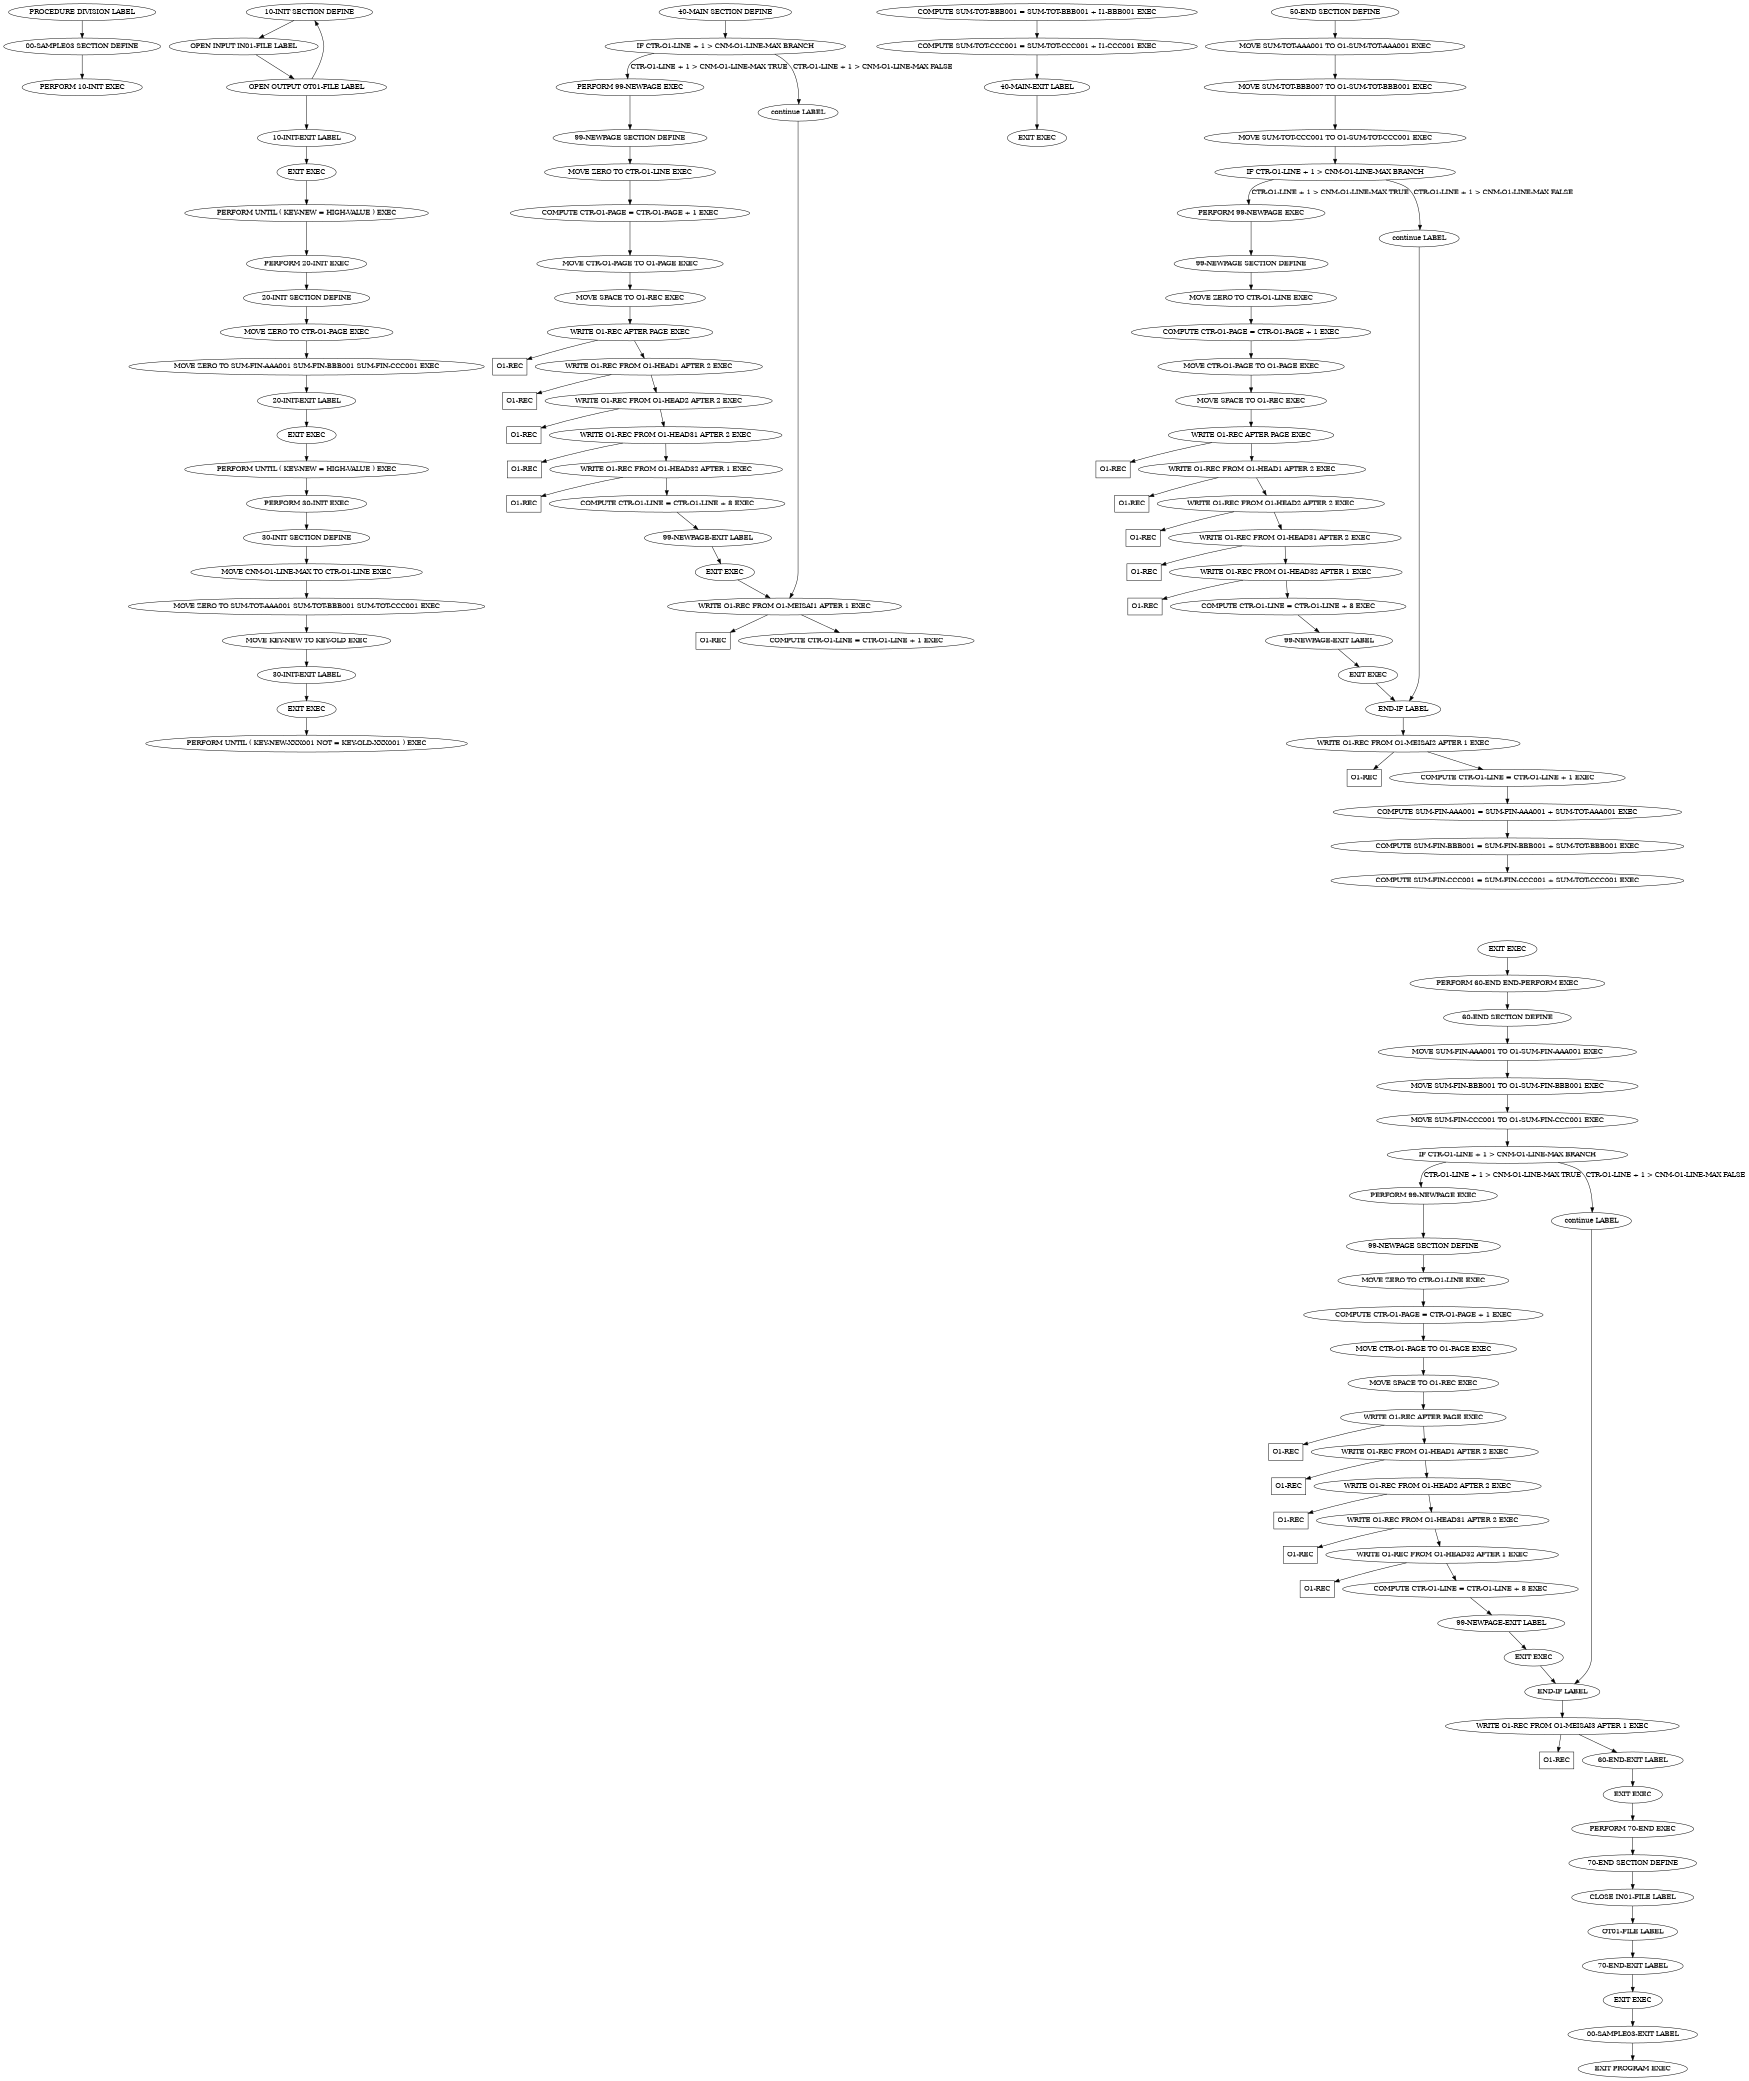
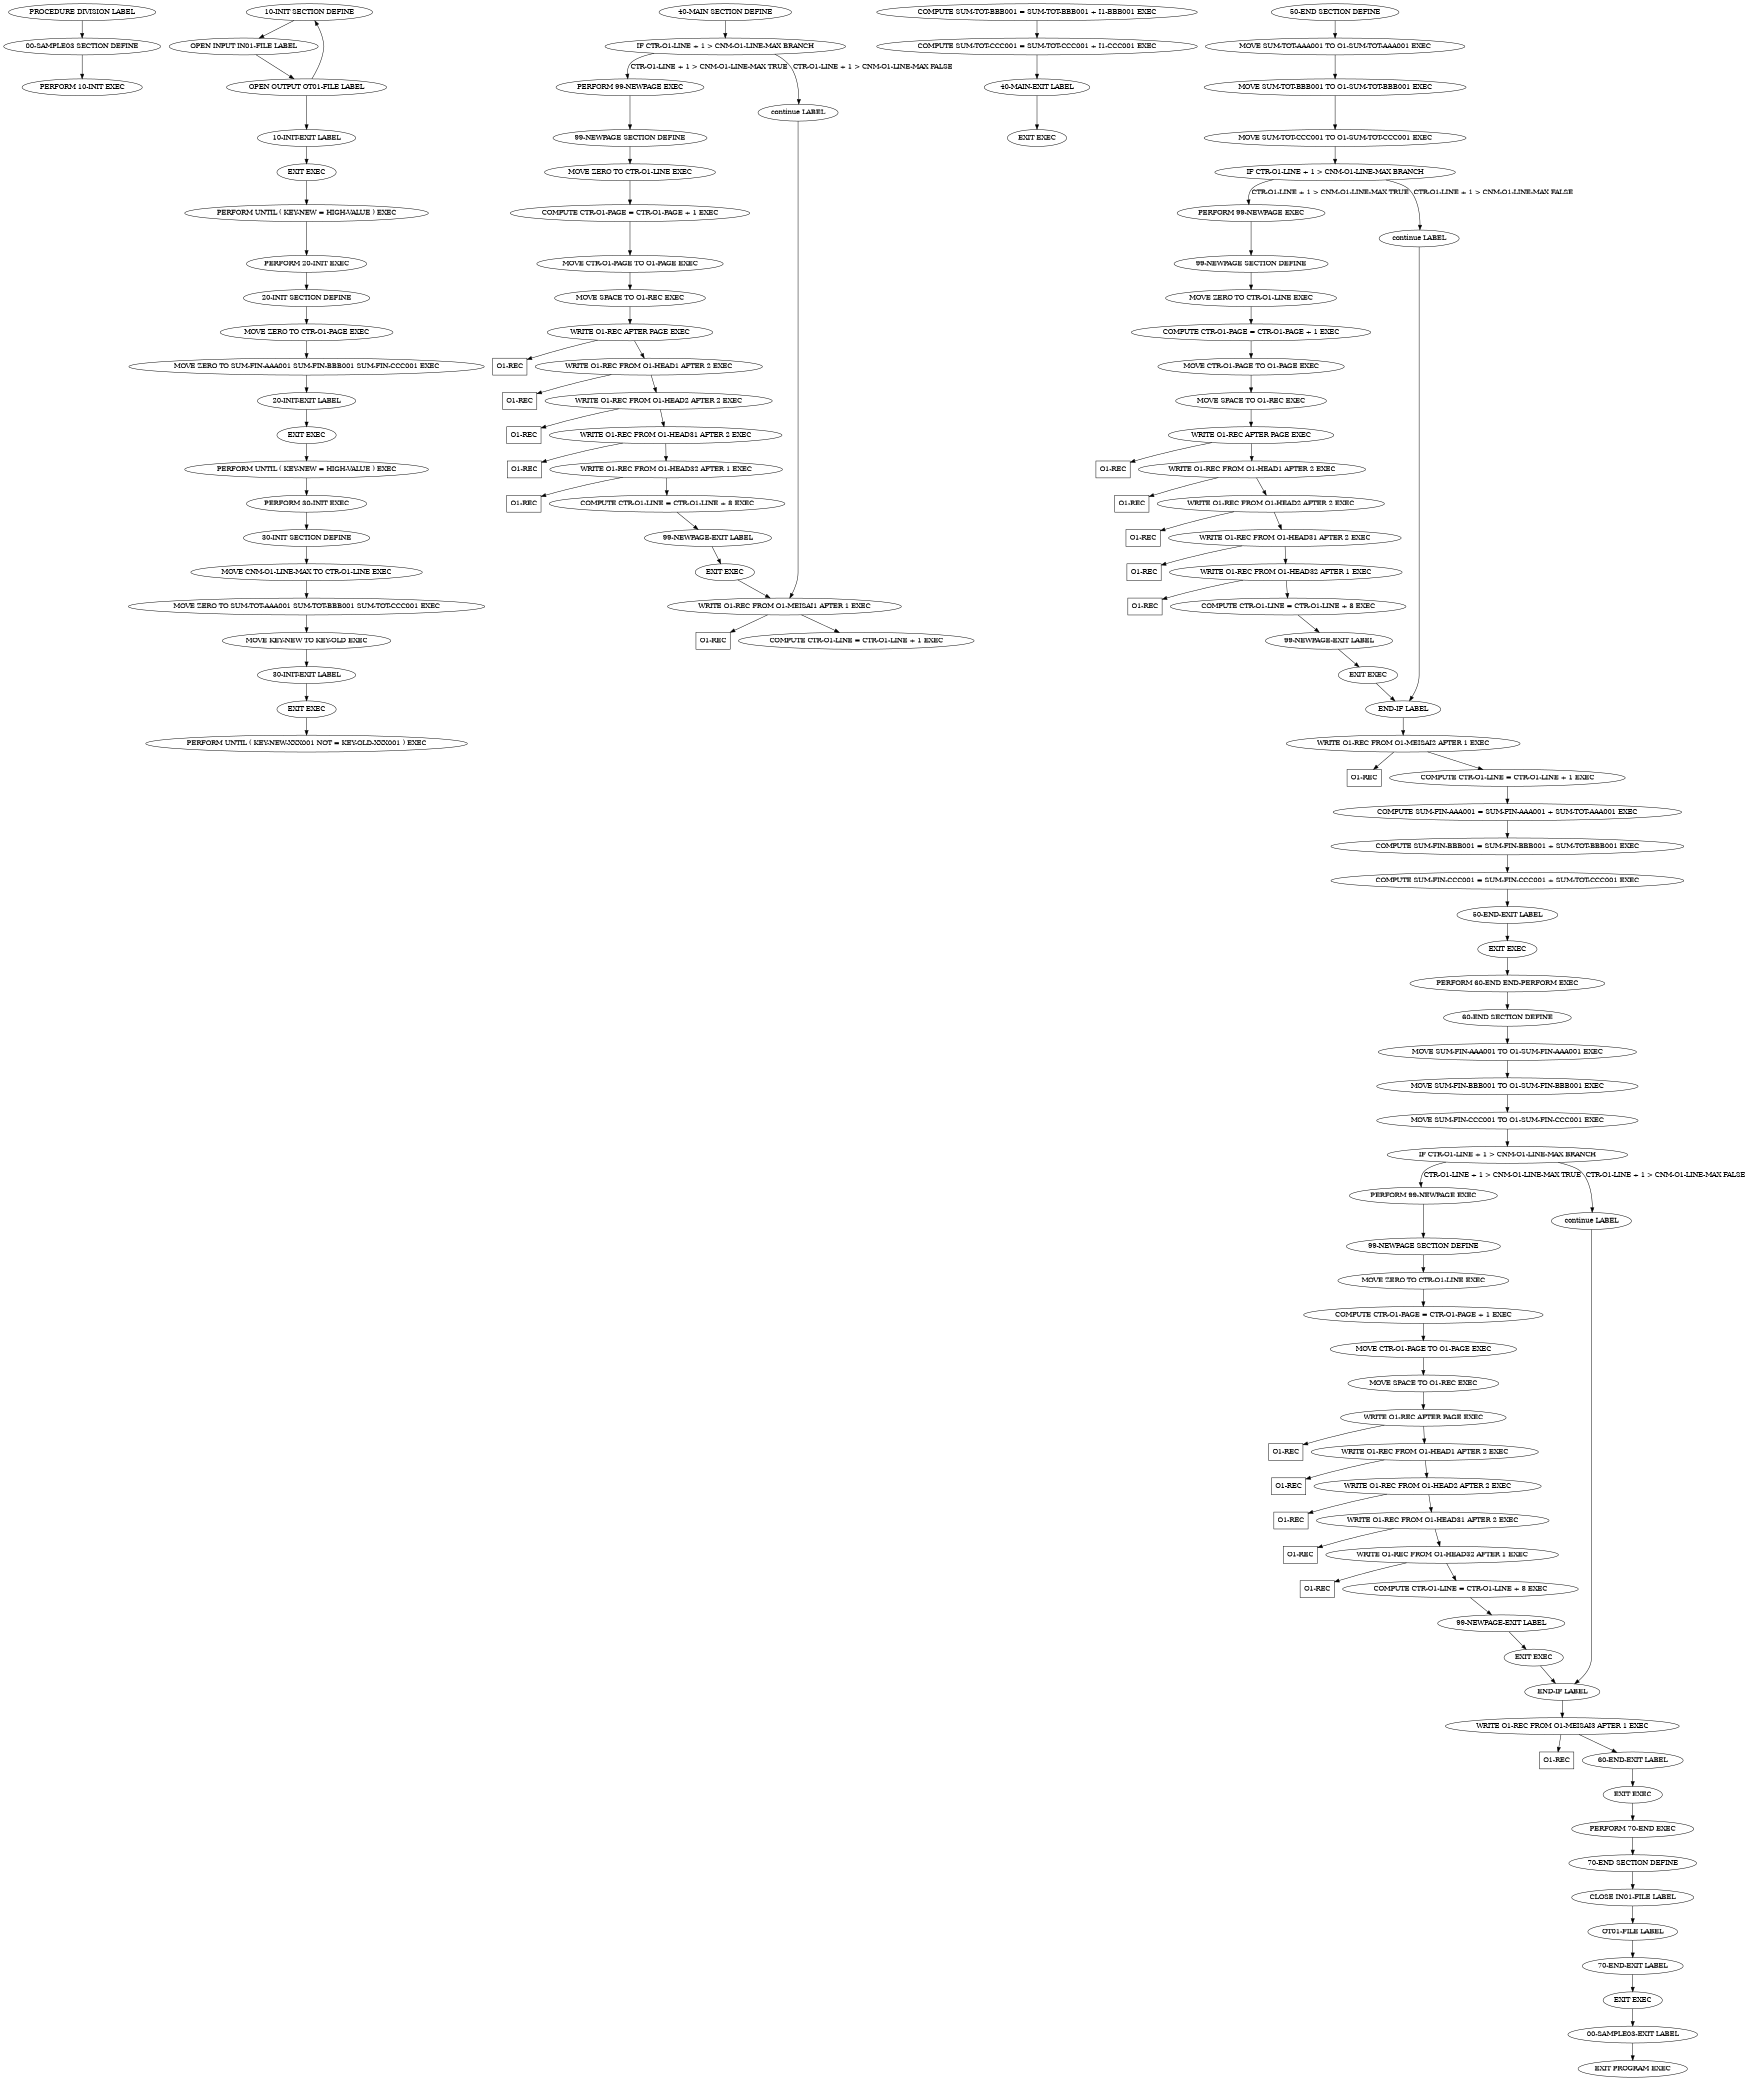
node "MOVE SUM-TOT-BBB007 TO O1-SUM-TOT-BBB001 EXEC": label "MOVE SUM-TOT-BBB007 TO O1-SUM-TOT-BBB001 EXEC" -> "MOVE SUM-TOT-BBB001 TO O1-SUM-TOT-BBB001 EXEC"
node "50-END-EXIT LABEL": added
